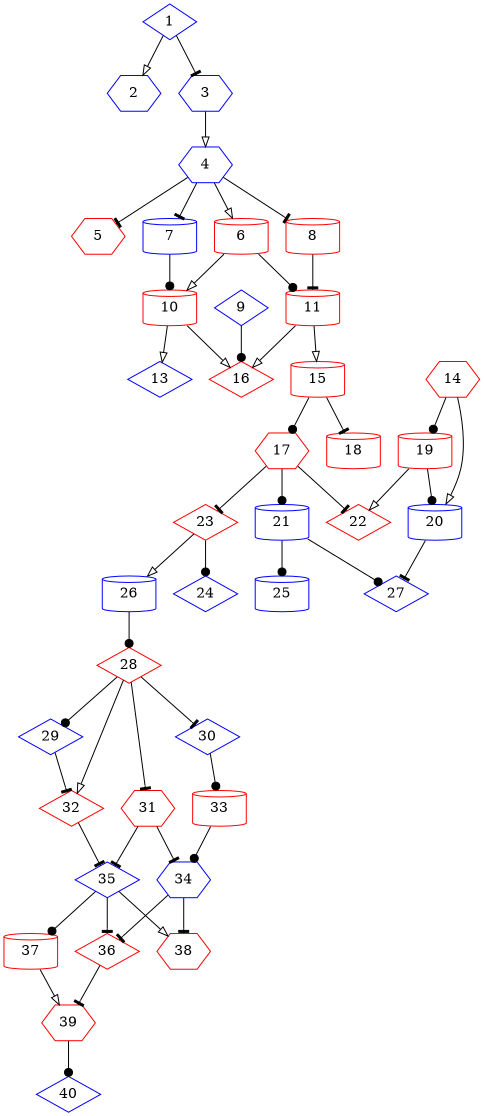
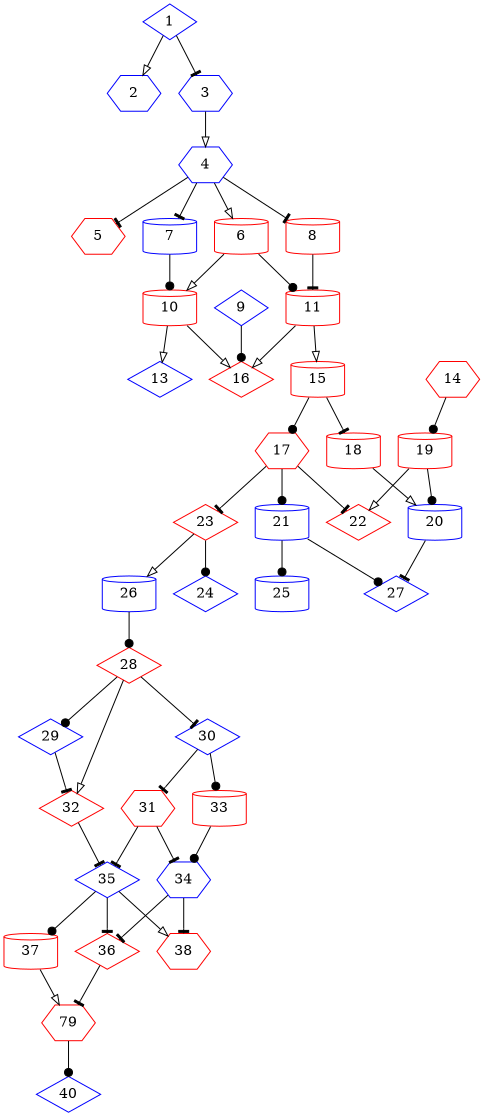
edge "14" -> "20": now "18" -> "20"
edge "28" -> "31": now "30" -> "31"
node "39": label "39" -> "79"
